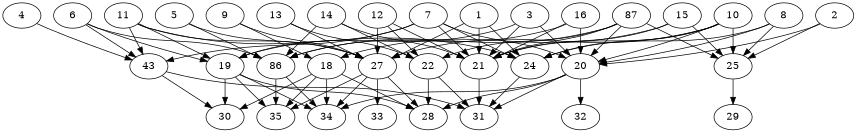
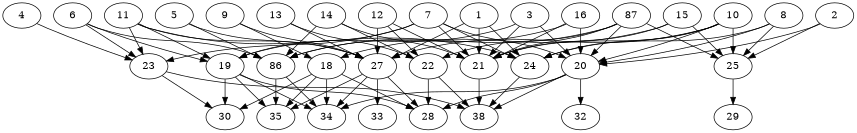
node "43": label "43" -> "23"
node "31": label "31" -> "38"
